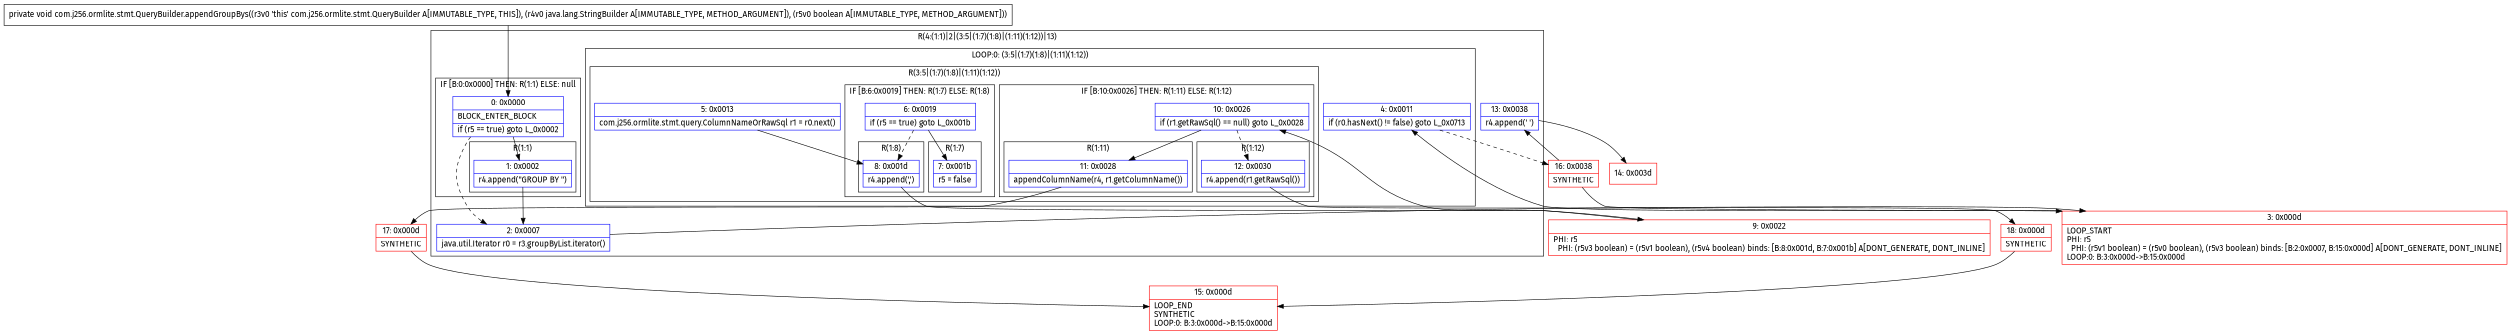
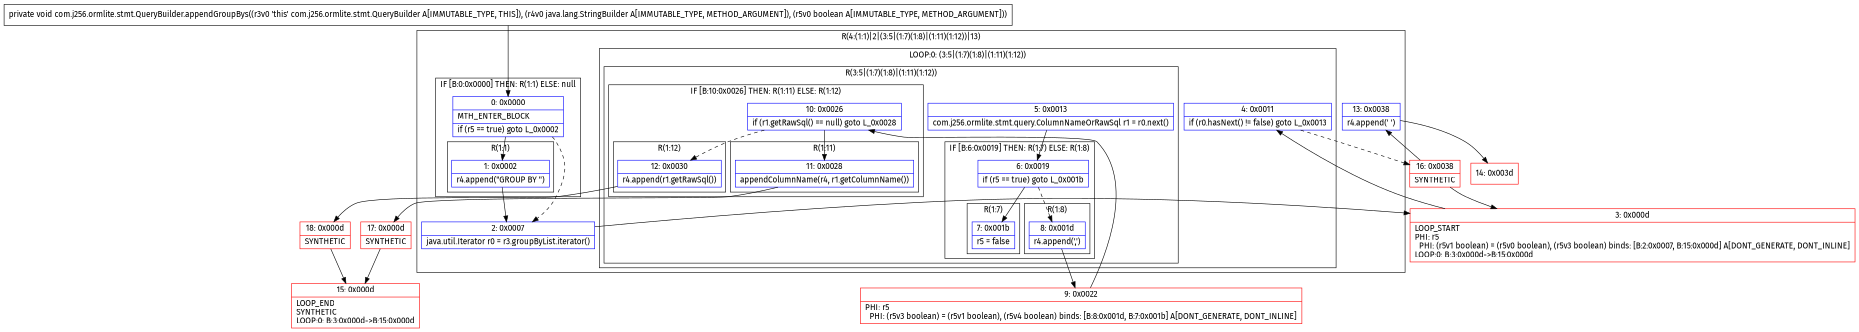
node "0: 0x0000": text "BLOCK_ENTER_BLOCK" -> "MTH_ENTER_BLOCK"
node "4: 0x0011": text "if (r0.hasNext() != false) goto L_0x0713" -> "if (r0.hasNext() != false) goto L_0x0013"
edge "5: 0x0013" -> "8: 0x001d": now "5: 0x0013" -> "6: 0x0019"
